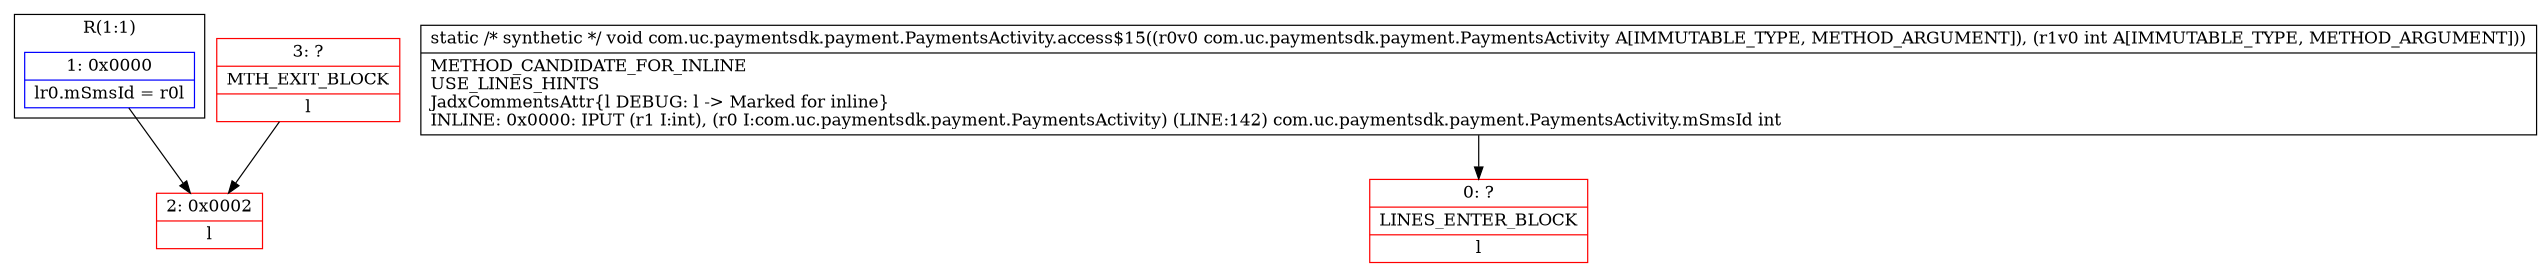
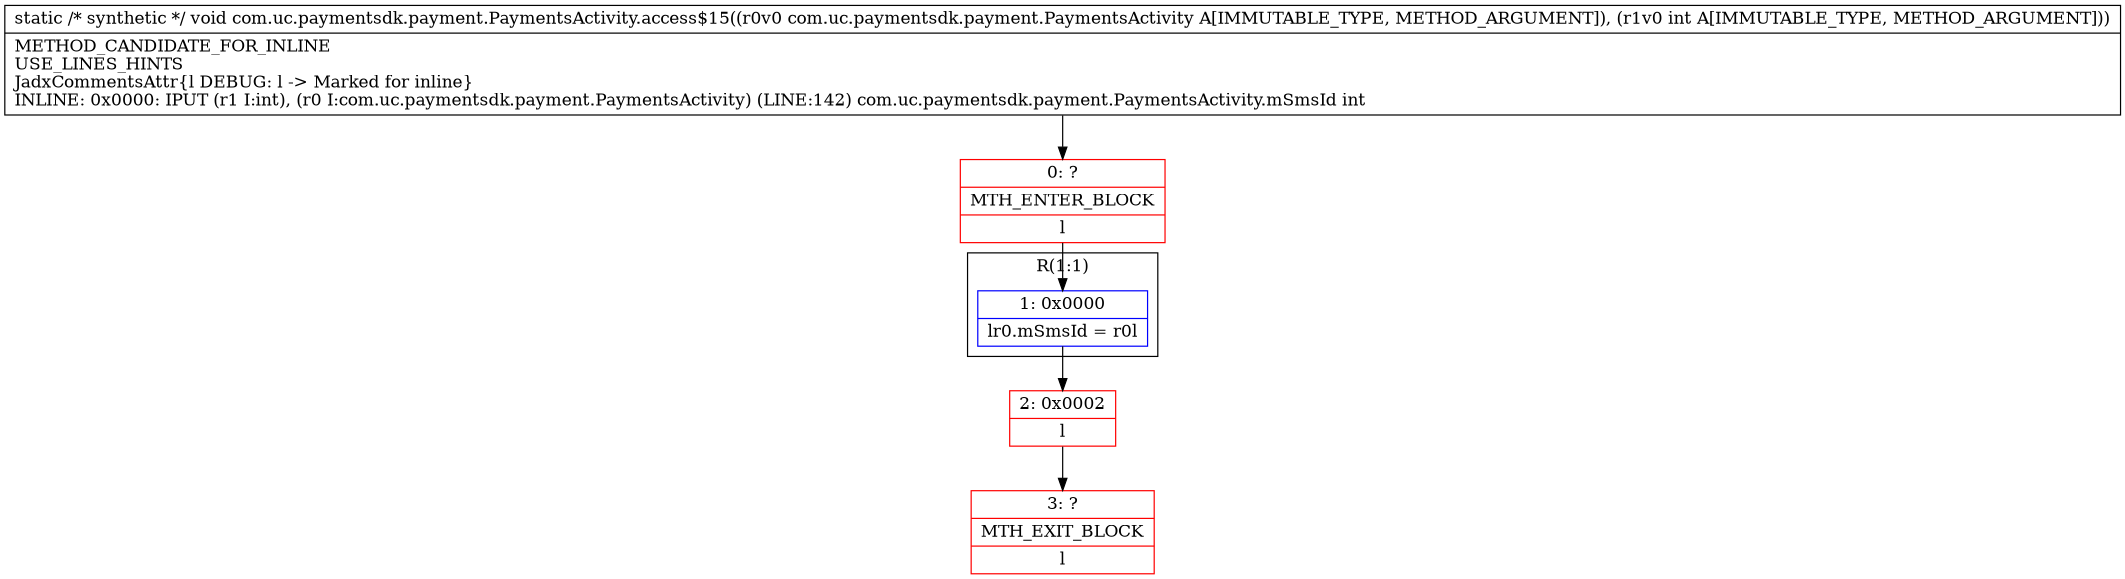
edge "3: ?" -> "2: 0x0002": reversed
node "0: ?": text "LINES_ENTER_BLOCK" -> "MTH_ENTER_BLOCK"
edge "0: ?" -> "1: 0x0000": added
